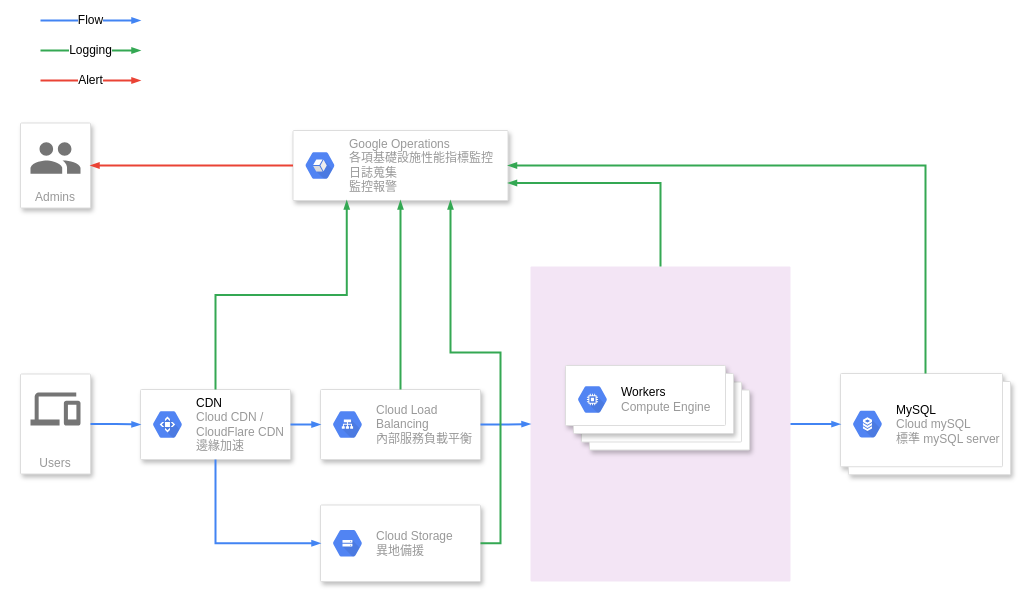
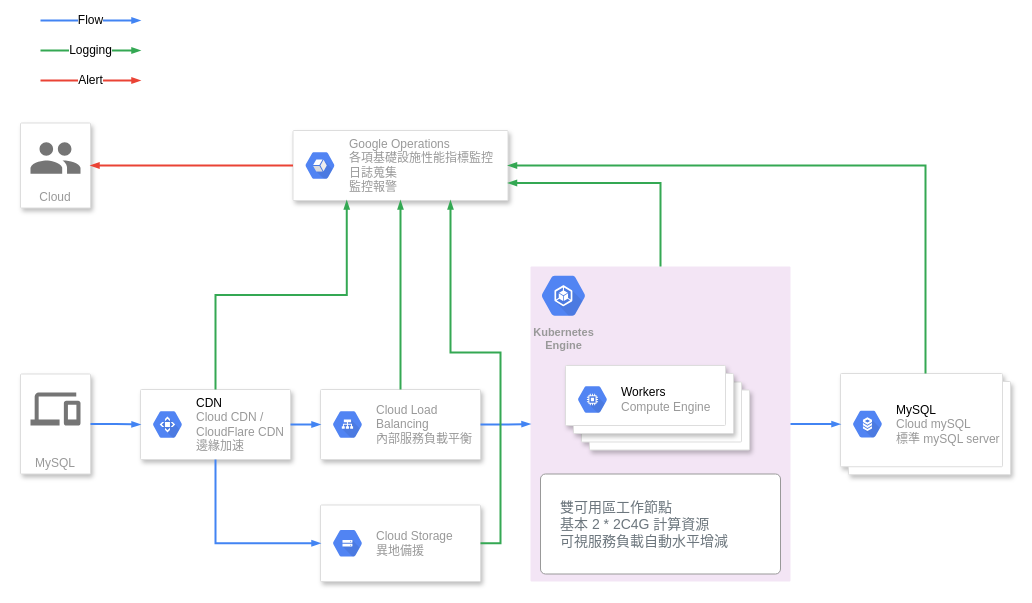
node "Admins": label "Admins" -> "Cloud"
node "Kubernetes Engine": added
node "Users": label "Users" -> "MySQL"
node "雙可用區工作節點 基本 2 * 2C4G 計算資源 可視服務負載自動水平增減": added
